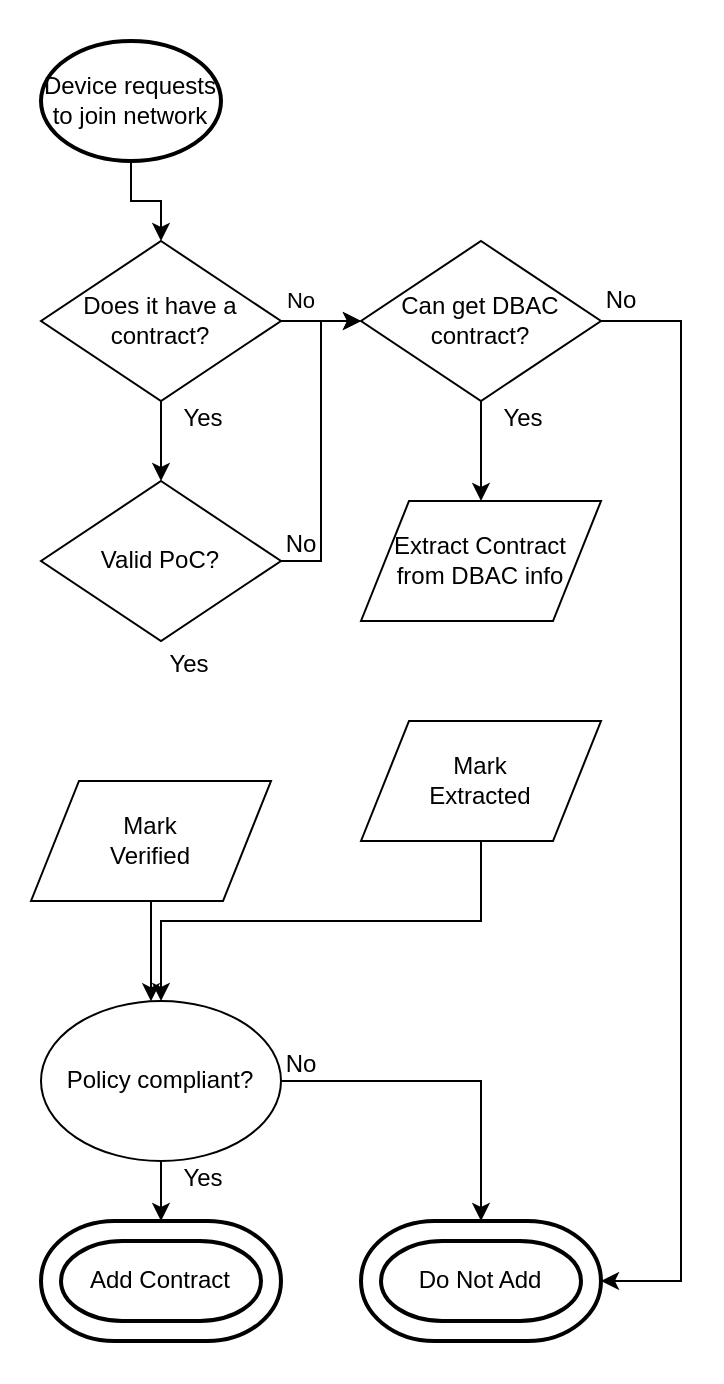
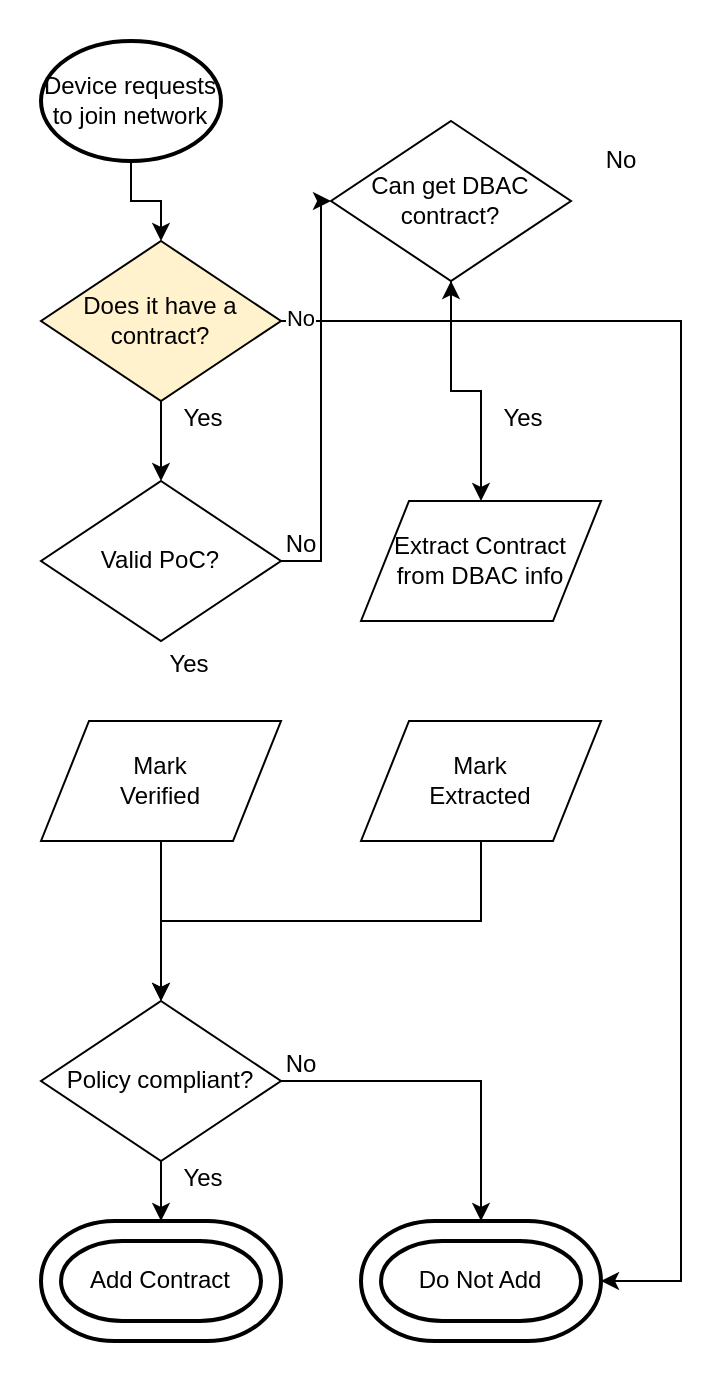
node "Does it have a contract?": fillcolor #ffffff -> #fff2cc
node "Can get DBAC contract?": moved (481, 321) -> (451, 201)
node "Mark Verified": moved (151, 841) -> (161, 781)
node "Policy compliant?": shape ellipse -> diamond
